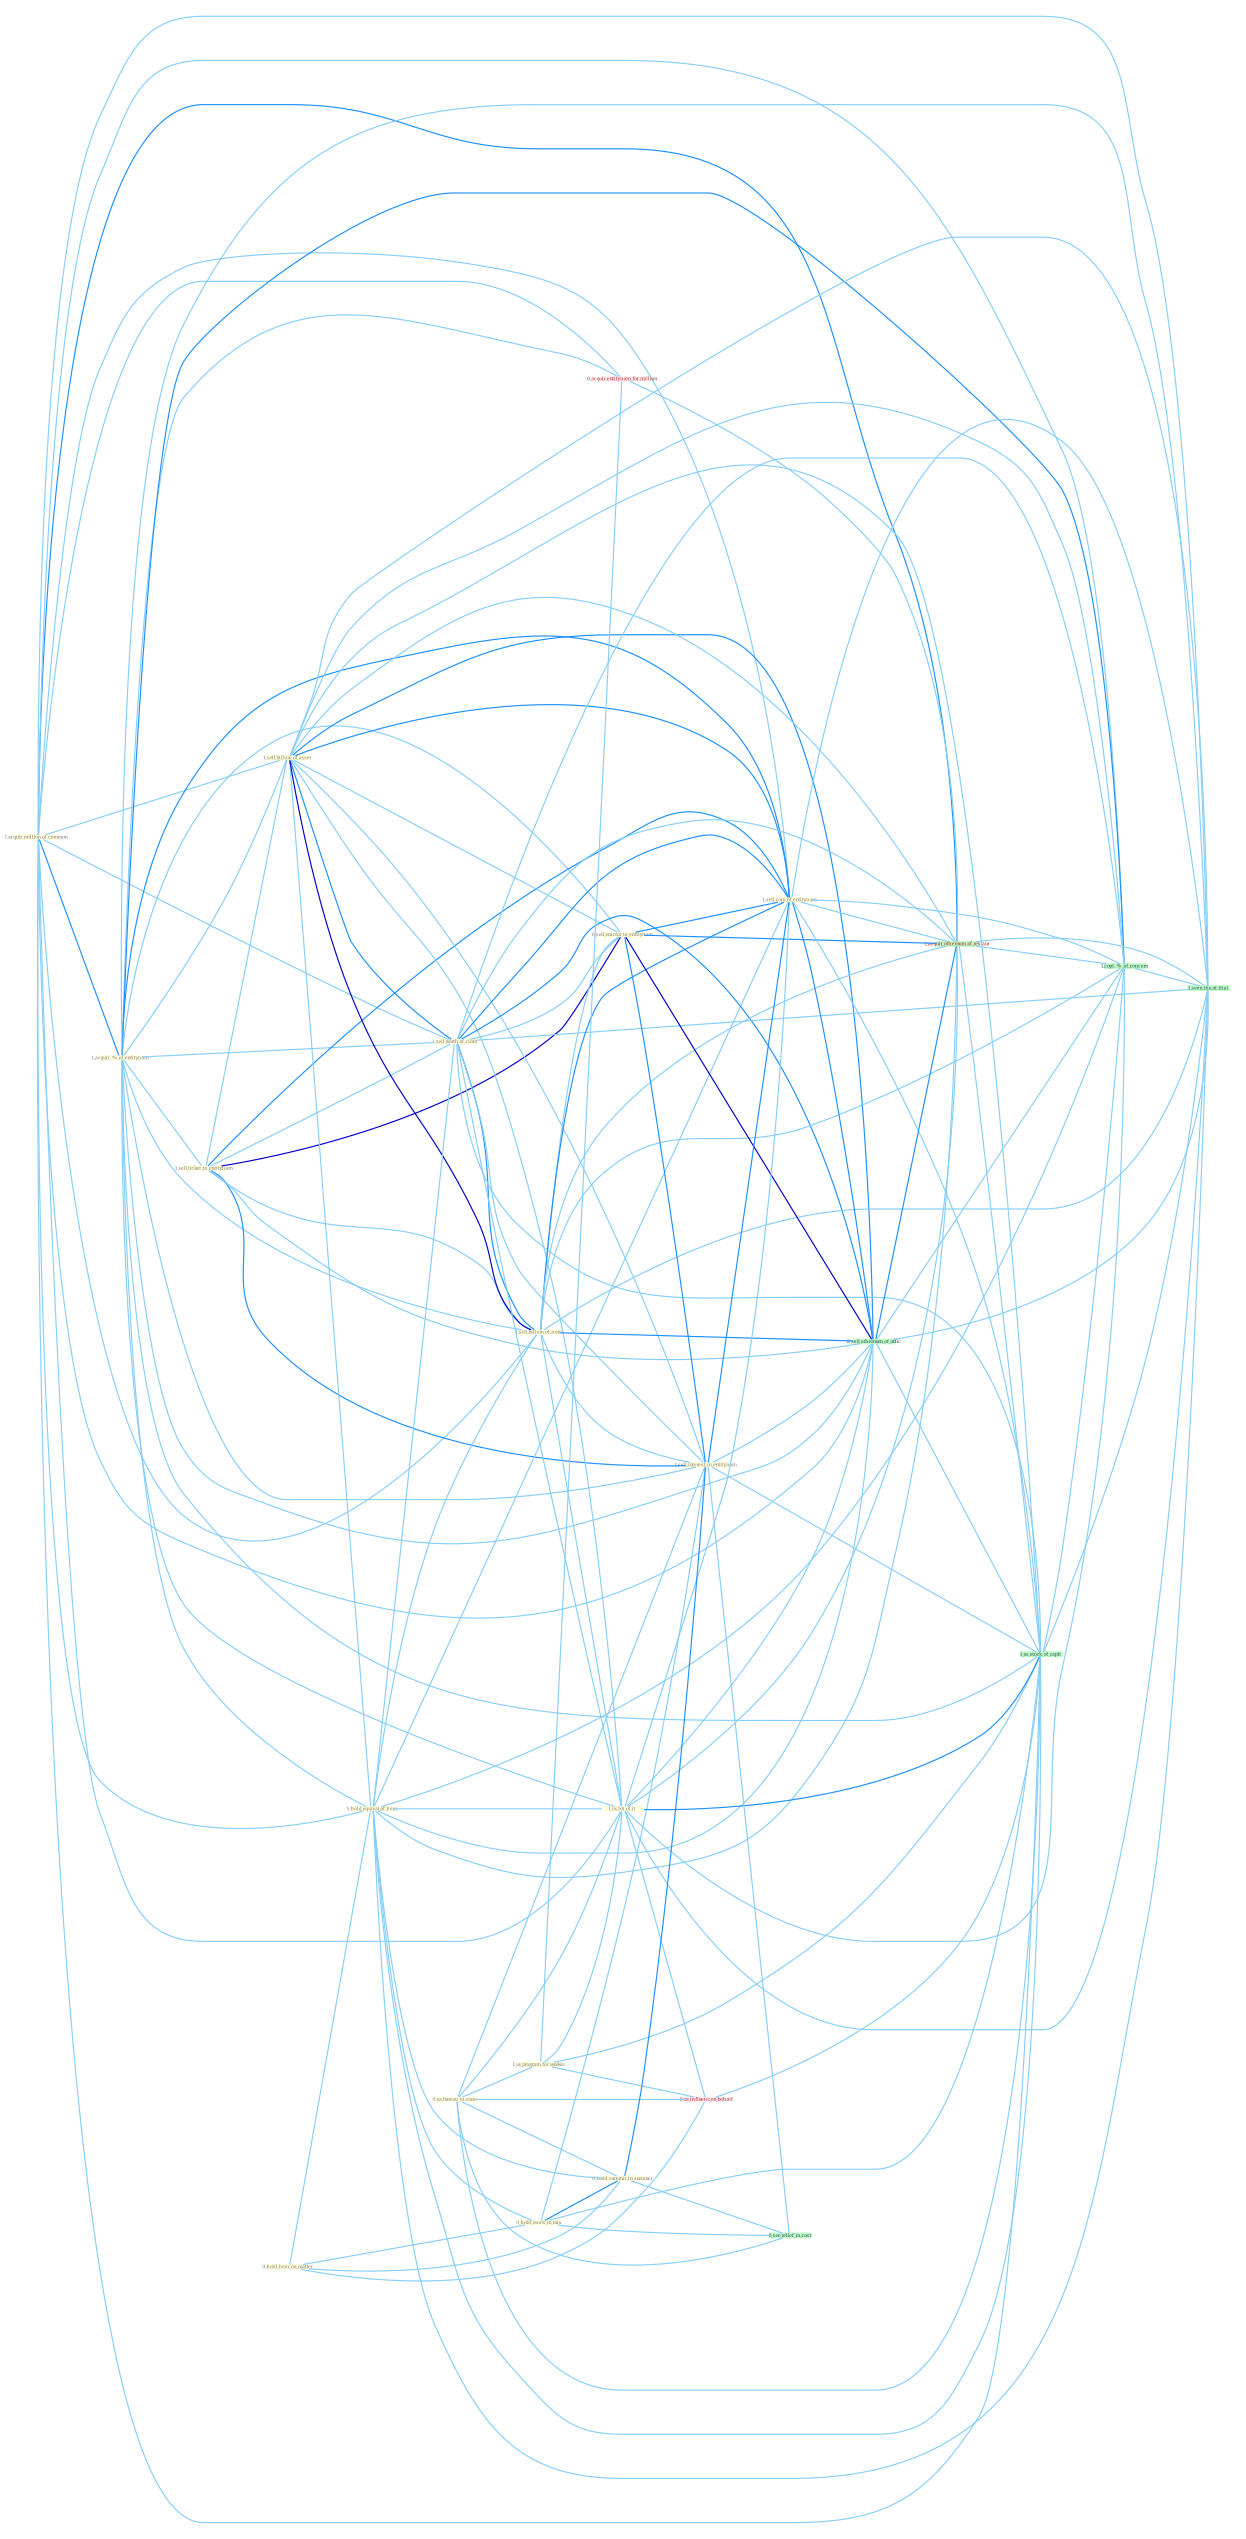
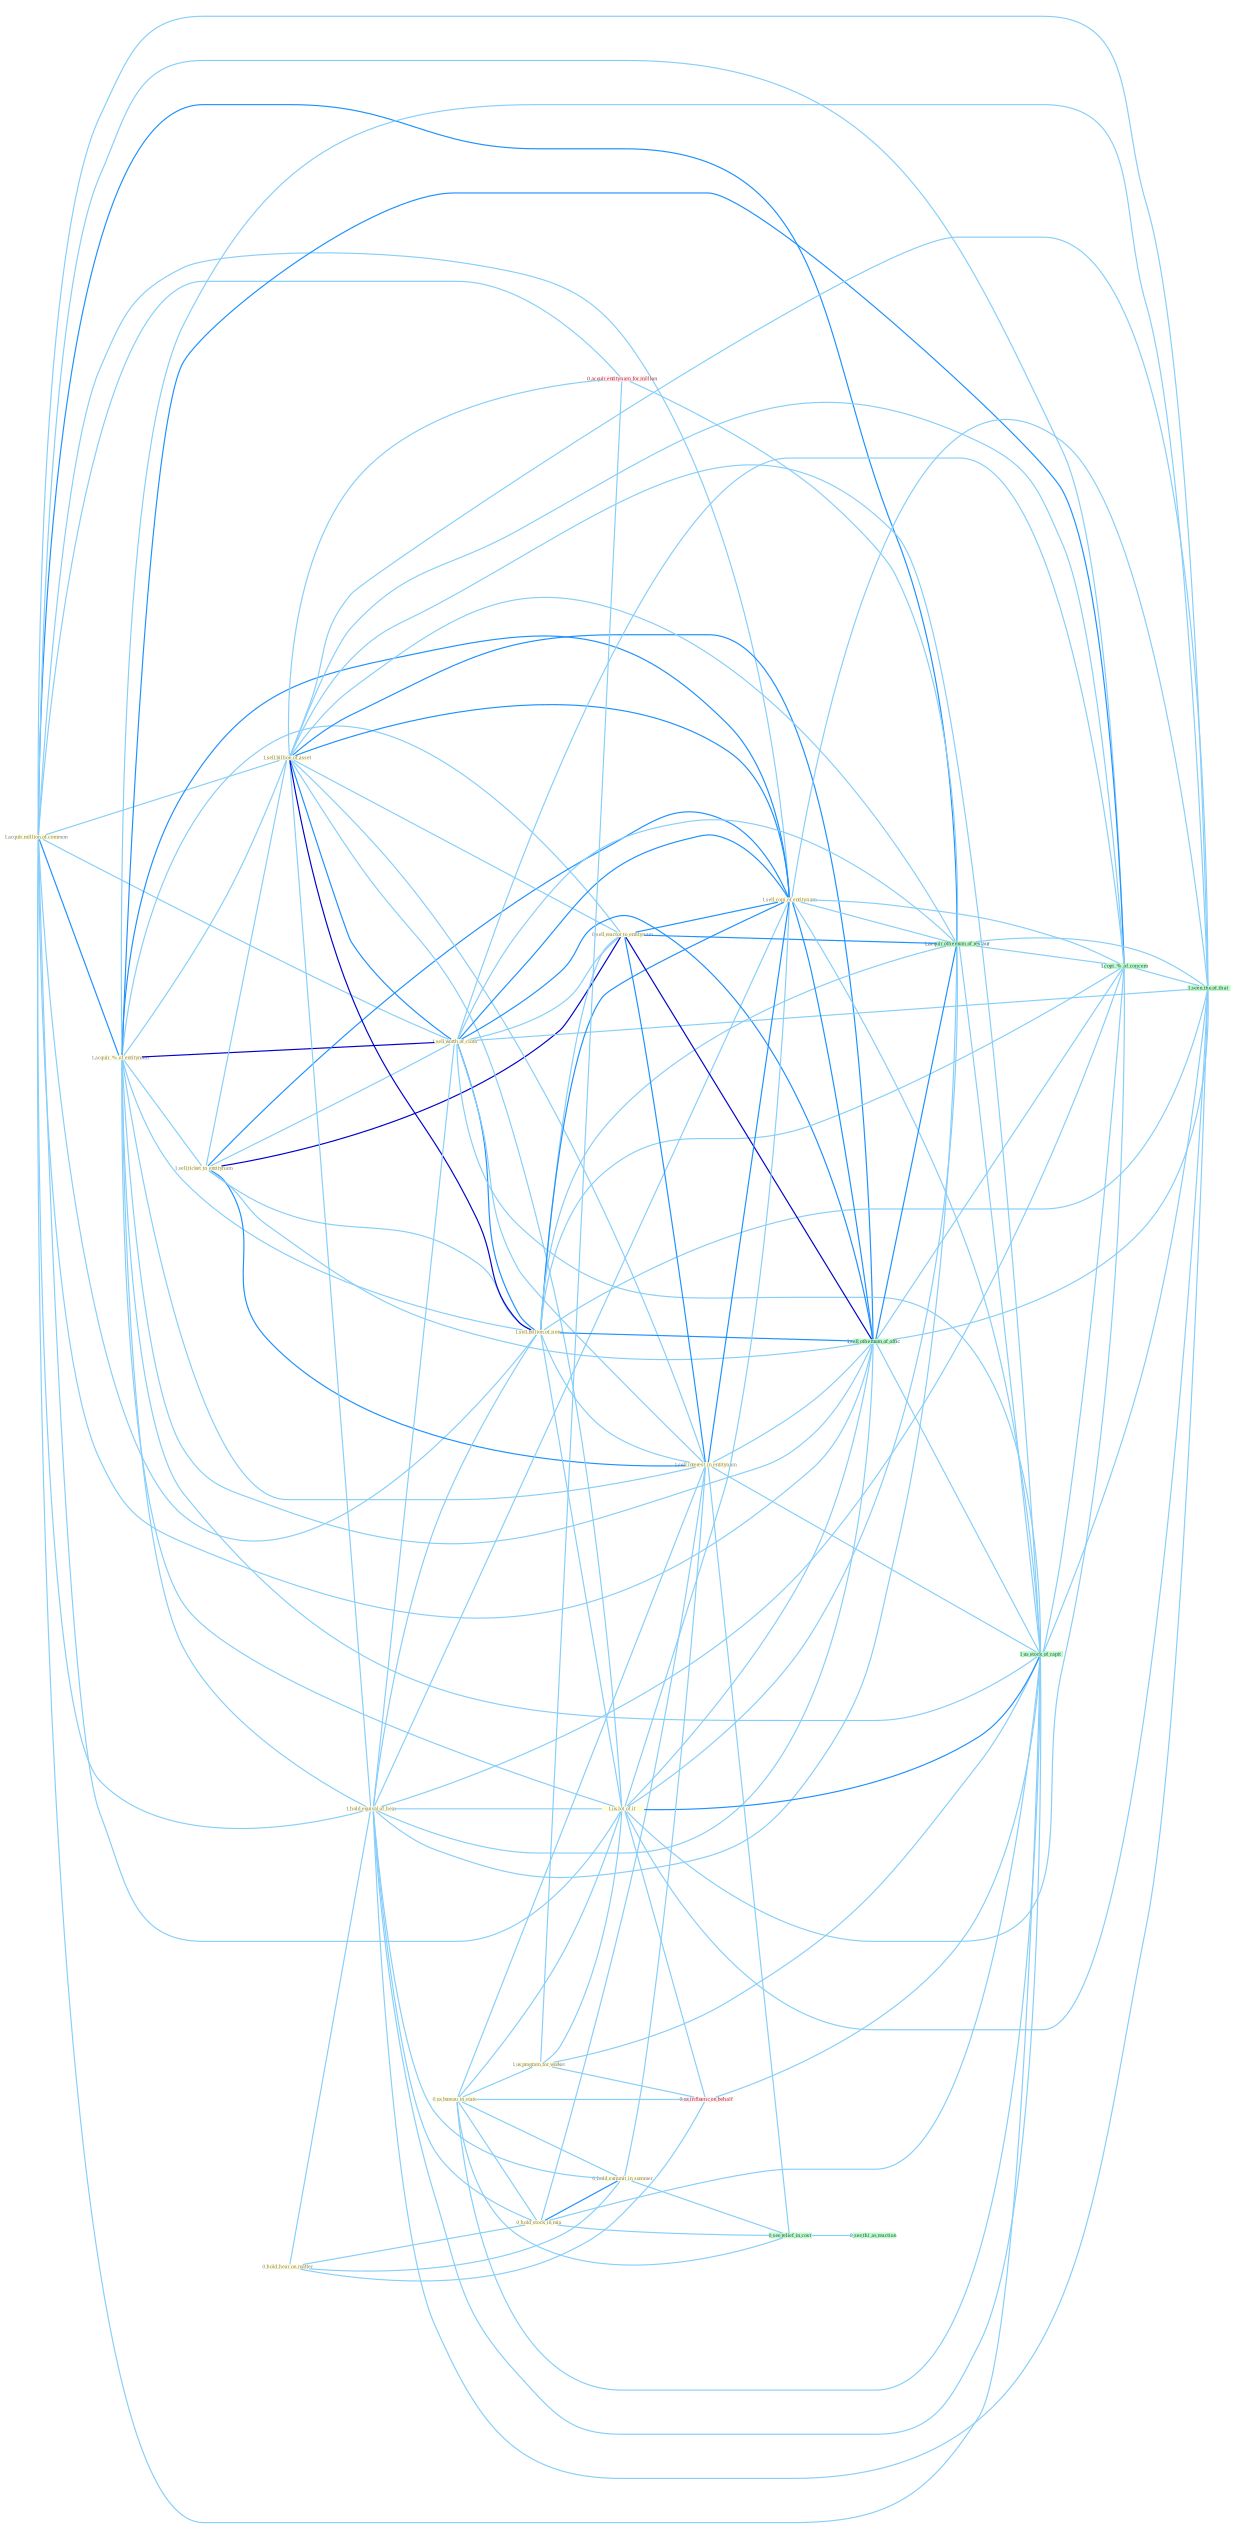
edge "0_acquir_entitynam_for_million" -- "1_acquir_%_of_entitynam": now "0_acquir_entitynam_for_million" -- "1_sell_billion_of_asset"
node "1_acquir_othernum_of_restaur": fontcolor #b22222 -> #2f4f4f
edge "1_sell_worth_of_cloth" -- "1_acquir_%_of_entitynam": color #87cefa -> #0000cd
node "8_sell_othernum_of_offic": label "8_sell_othernum_of_offic" -> "1_sell_othernum_of_offic"
edge "1_sell_worth_of_cloth" -- "1_us_lot_of_it": removed
node "5_hold_equival_of_hear": label "5_hold_equival_of_hear" -> "1_hold_equival_of_hear"
edge "1_sell_interest_in_entitynam" -- "0_hold_summit_in_summer": color #1e90ff -> #87cefa
edge "0_us_bureau_in_state" -- "0_hold_stock_in_mix": added
node "0_see_thi_as_reaction": added
